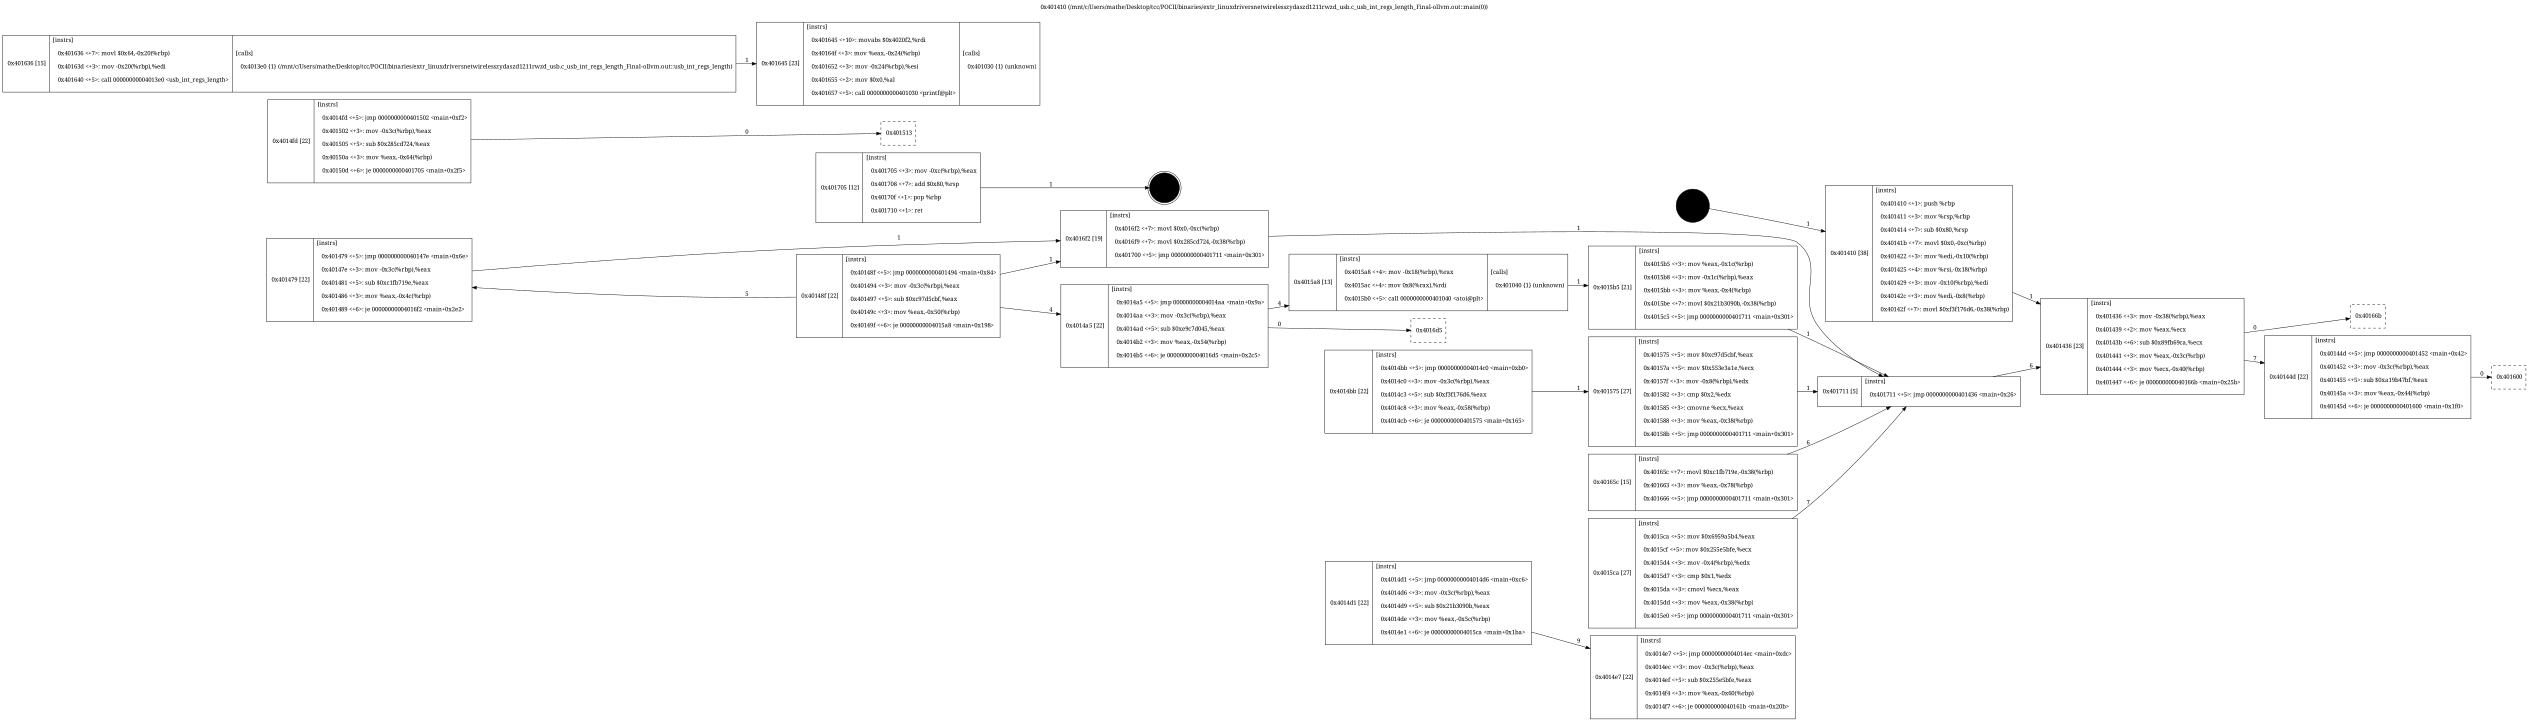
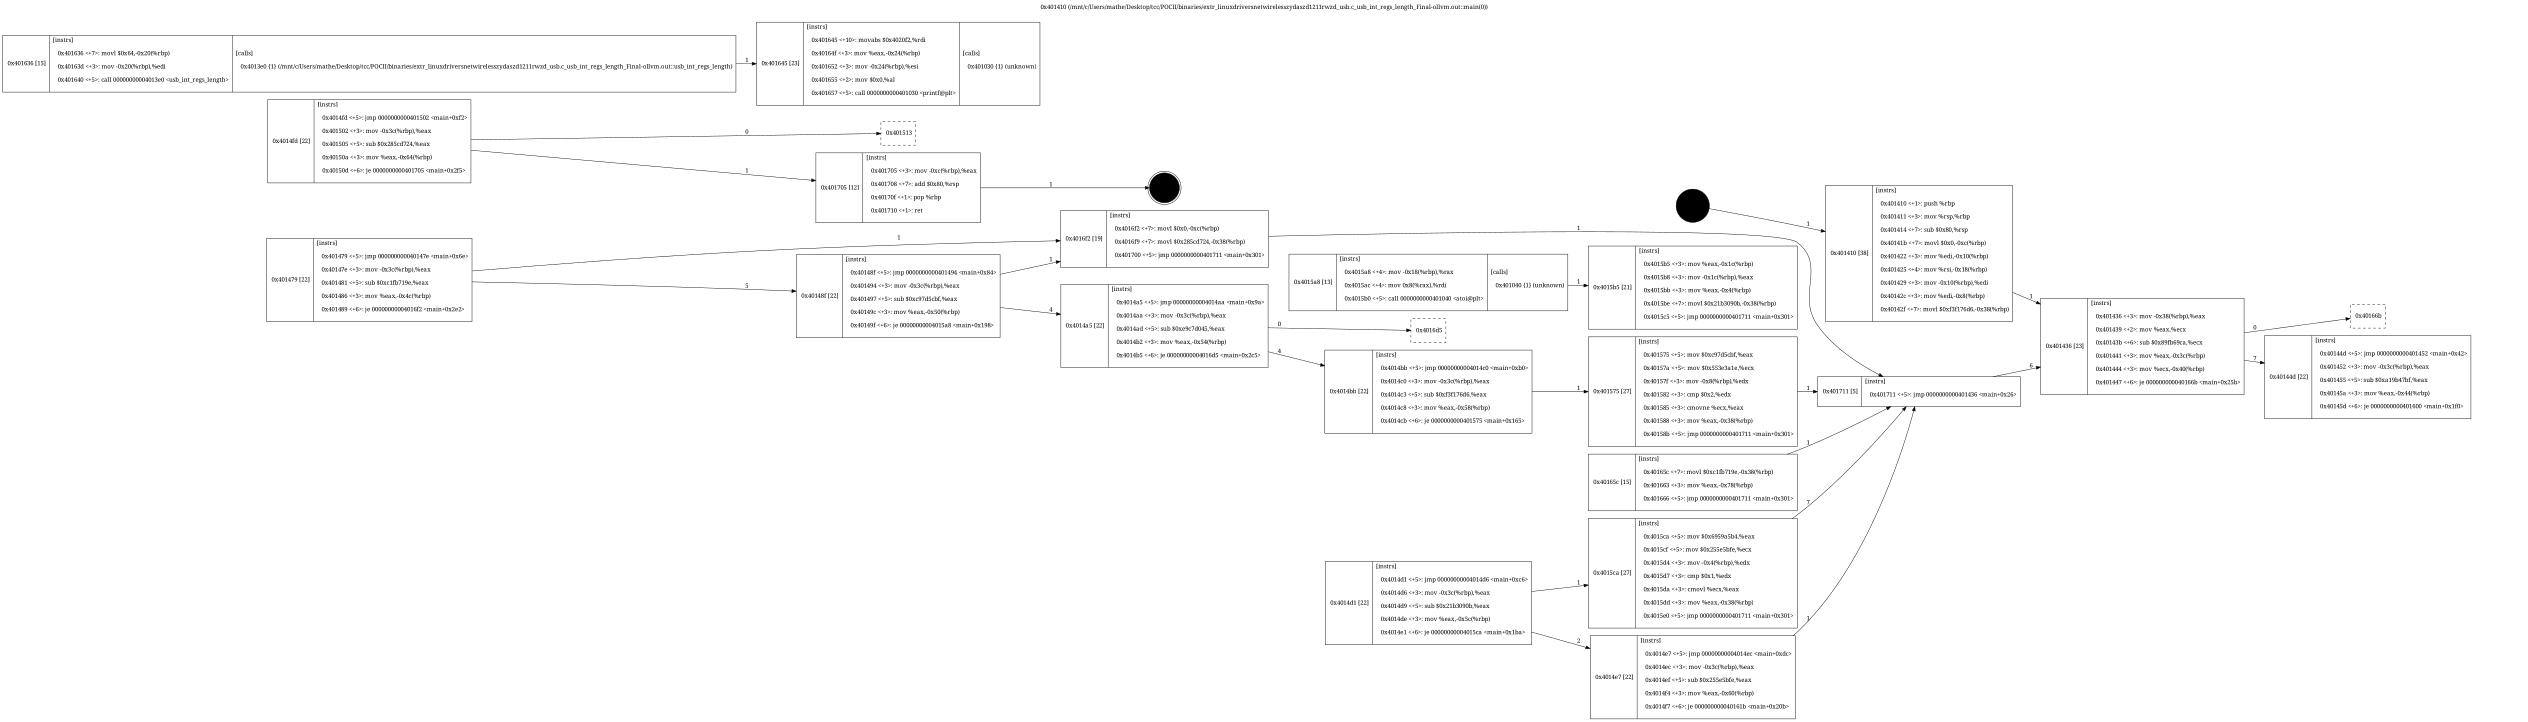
edge "0x4014fd [22]" -> "0x401705 [12]": added, label "1"
edge "0x40148f [22]" -> "0x401479 [22]": reversed
edge "0x4014a5 [22]" -> "0x4015a8 [13]": now "0x4014a5 [22]" -> "0x4014bb [22]"
edge "0x4015b5 [21]" -> "0x401711 [5]": now "0x4014e7 [22]" -> "0x401711 [5]"
node "0x401600": removed
edge "0x40165c [15]" -> "0x401711 [5]": label " 6" -> " 1"
edge "0x4014d1 [22]" -> "0x4015ca [27]": added, label "1"
edge "0x4014d1 [22]" -> "0x4014e7 [22]": label " 9" -> " 2"
